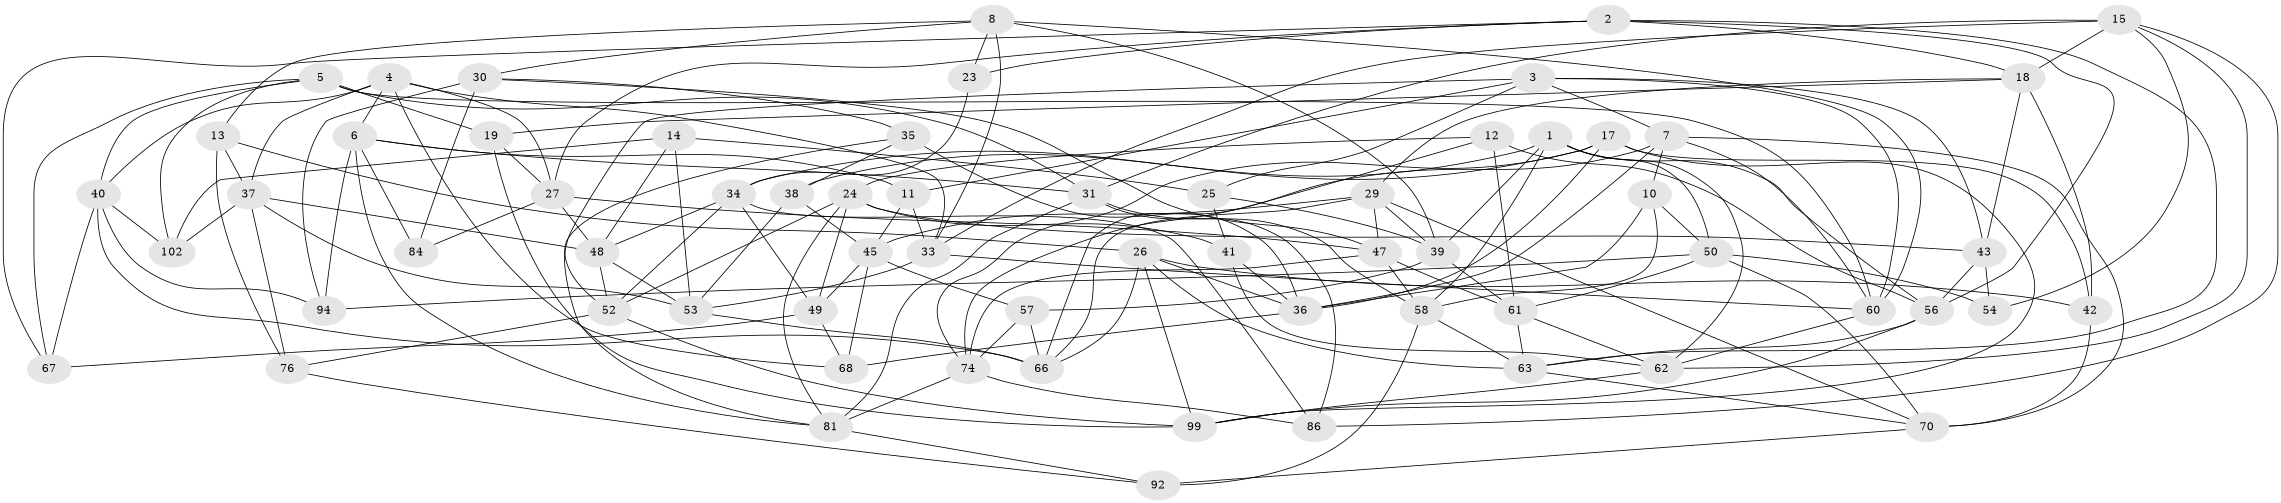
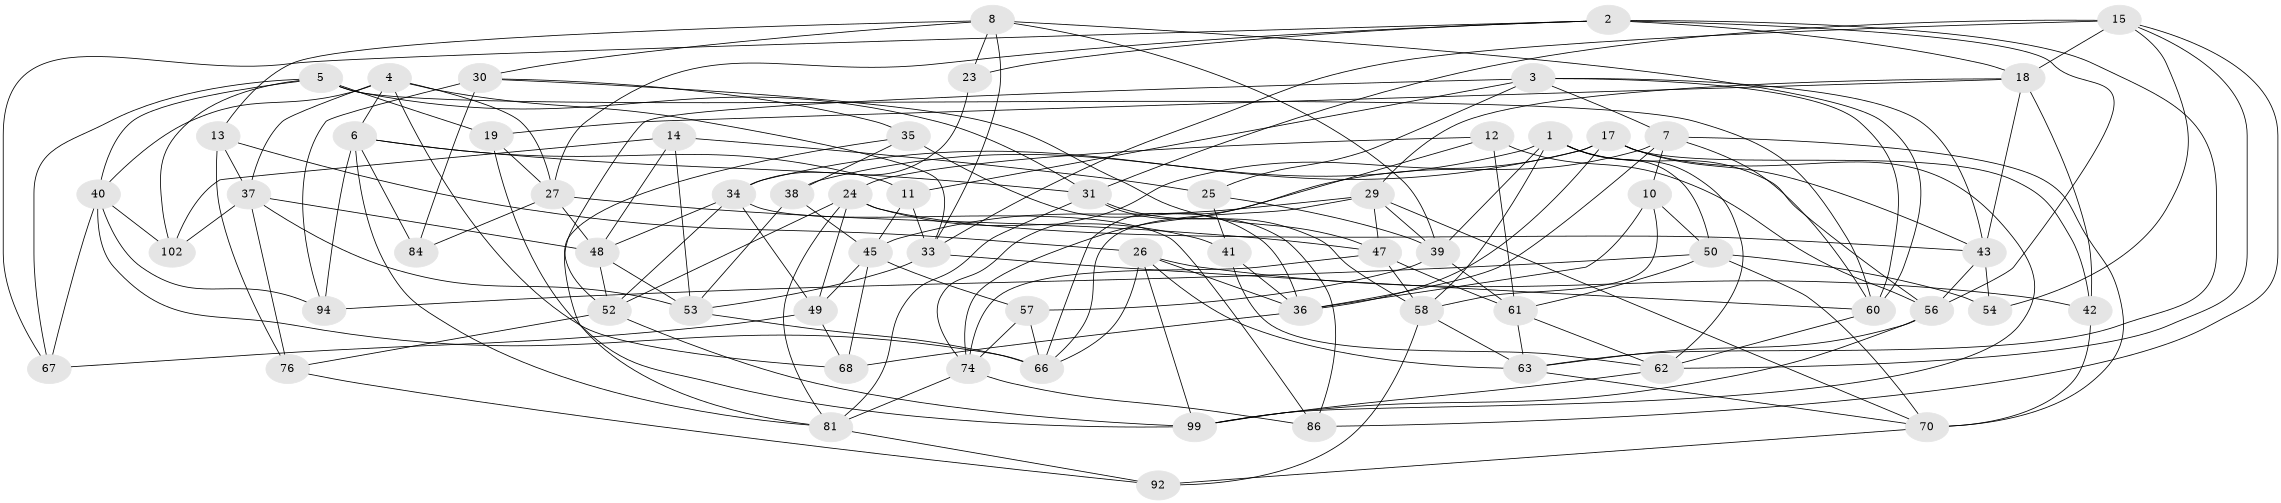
edge "17" -- "43": added
